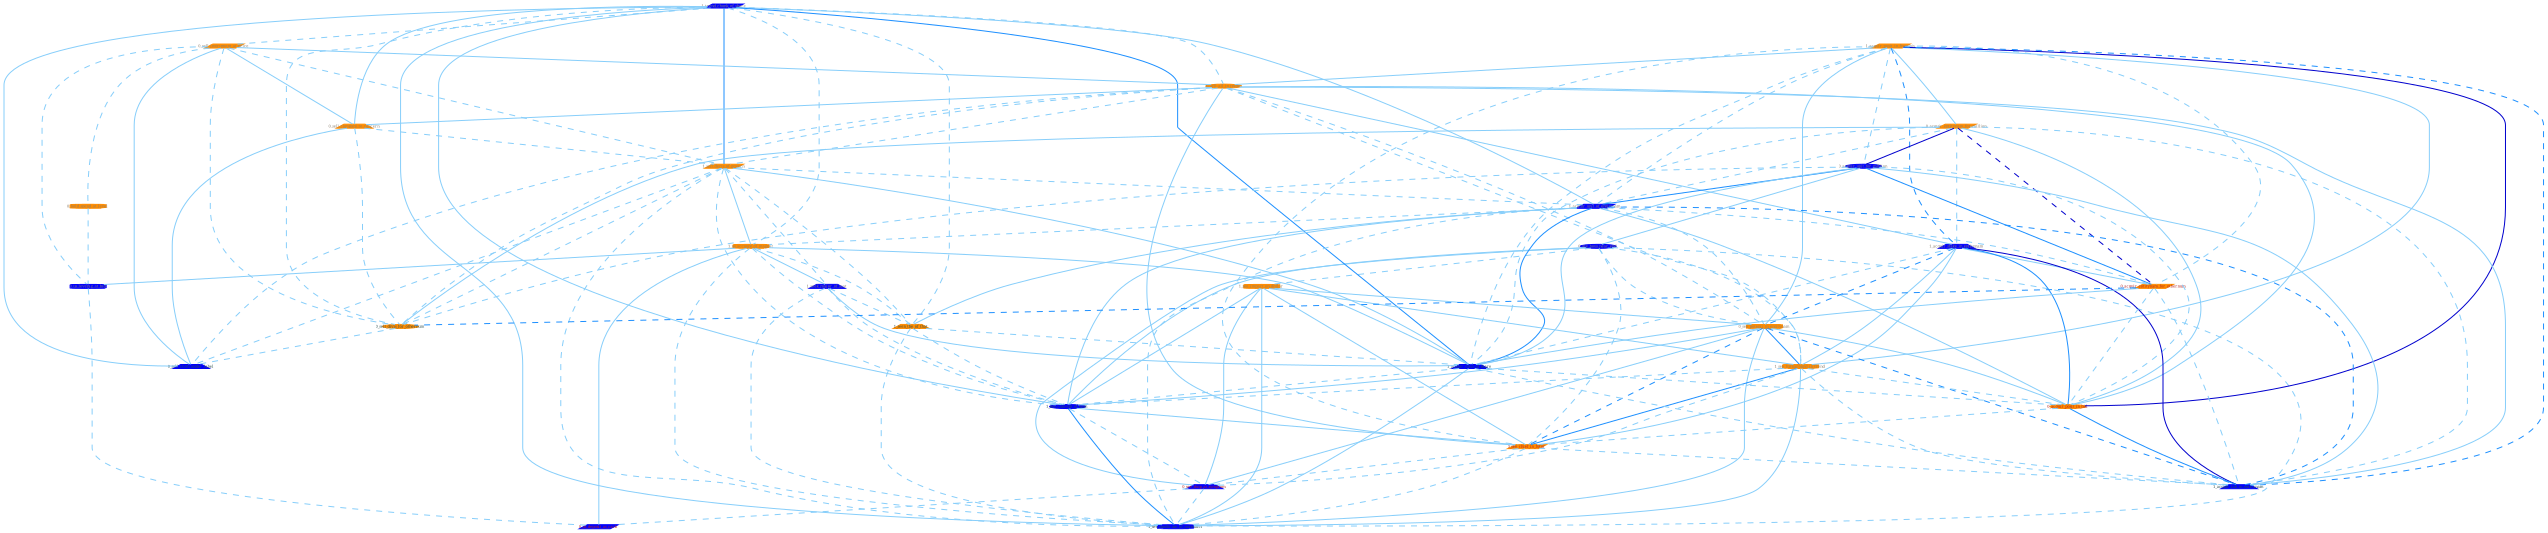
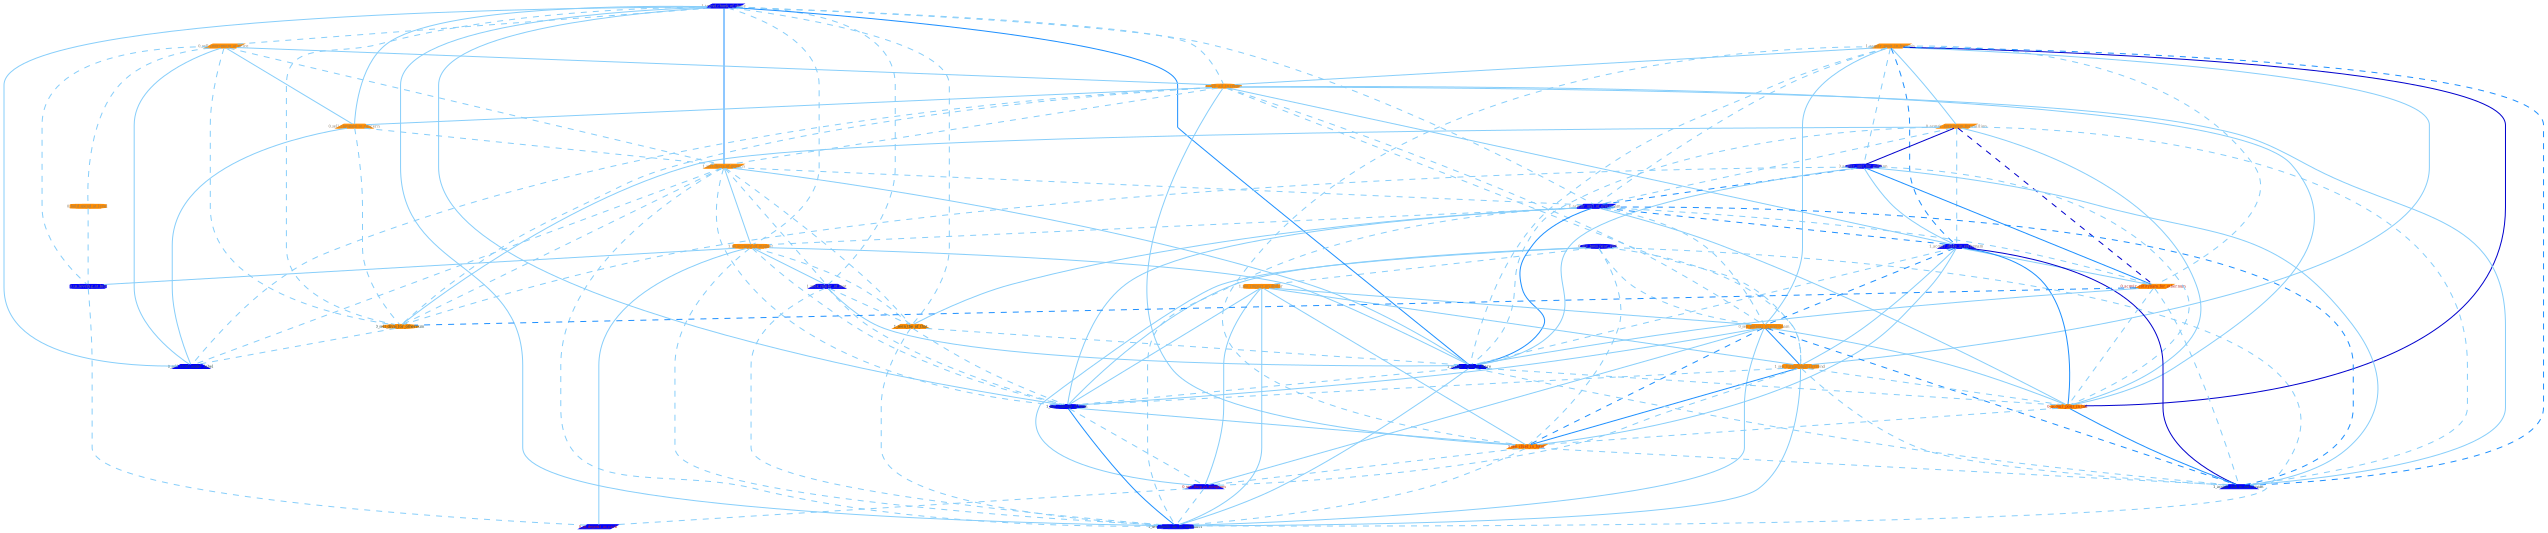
edge "1_trend_chunk_of_share" -- "1_acquir_unit_of_entitynam": style solid -> dashed
edge "1_trend_chunk_of_share" -- "1_seek_major_of_seat": added
edge "0_acquir_unit_for_million" -- "1_acquir_unit_of_entitynam": style solid -> dashed
edge "0_acquir_unit_for_million" -- "0_see_hous_near_end": now "0_acquir_unit_for_million" -- "1_acquir_stake_in_entitynam"
edge "1_acquir_unit_of_entitynam" -- "1_acquir_stake_in_entitynam": added
